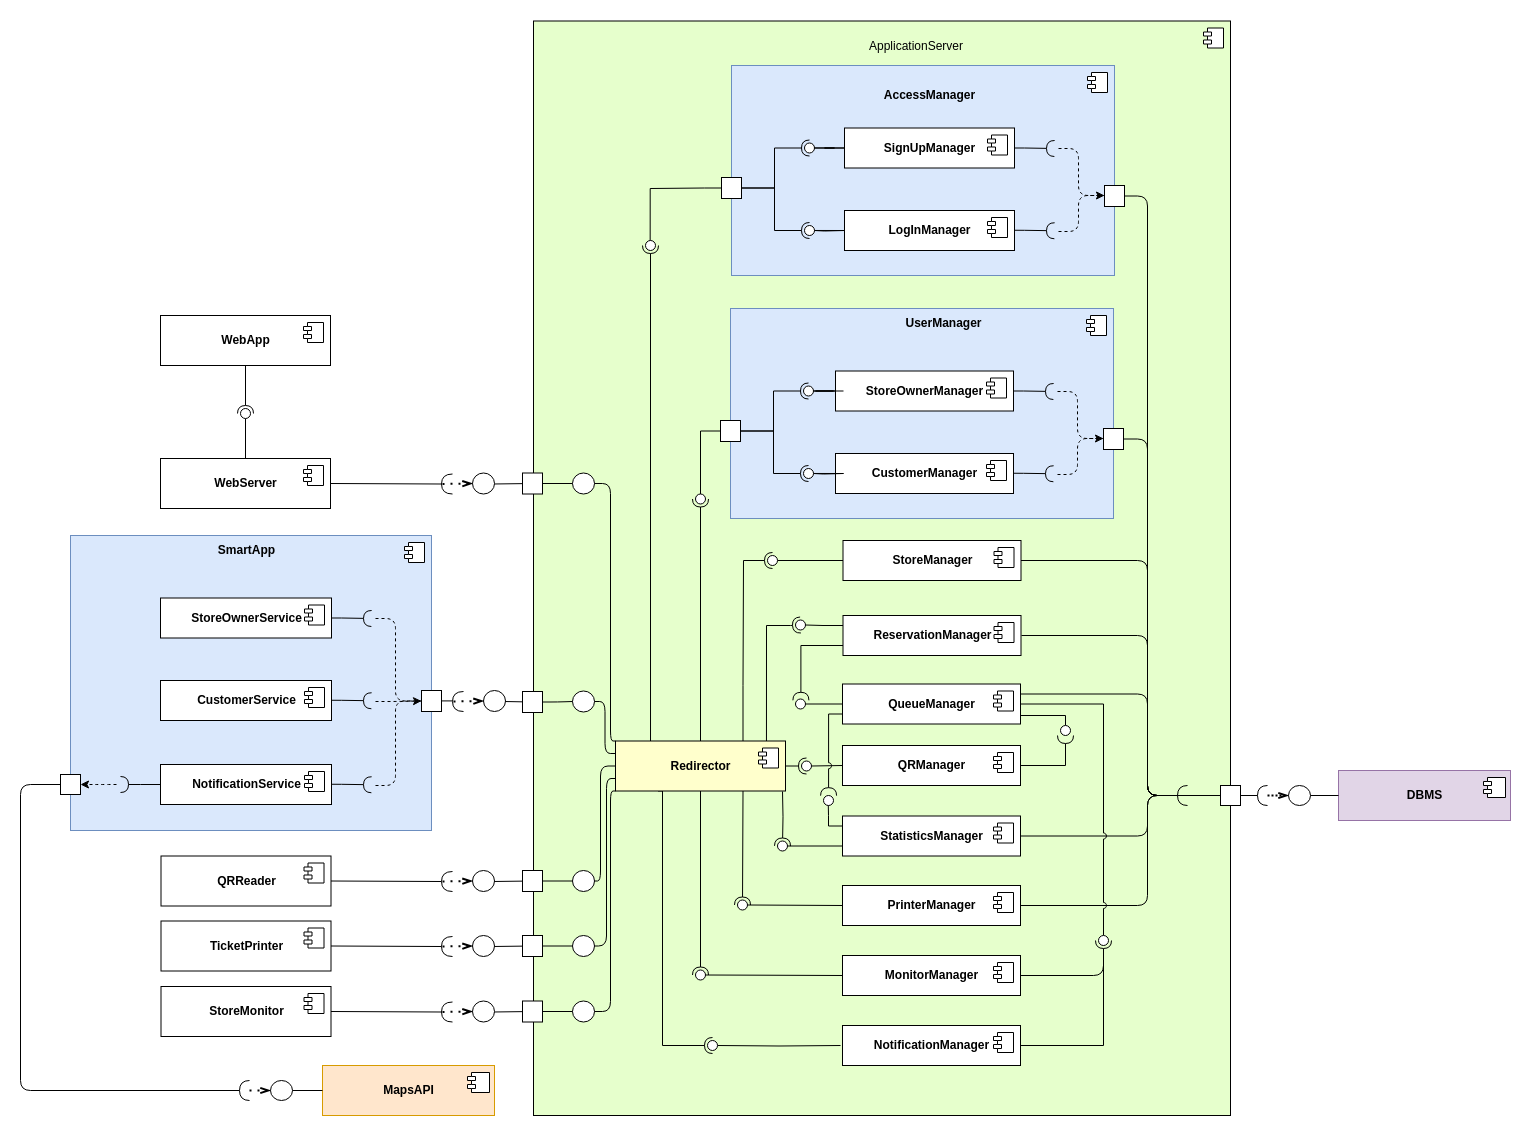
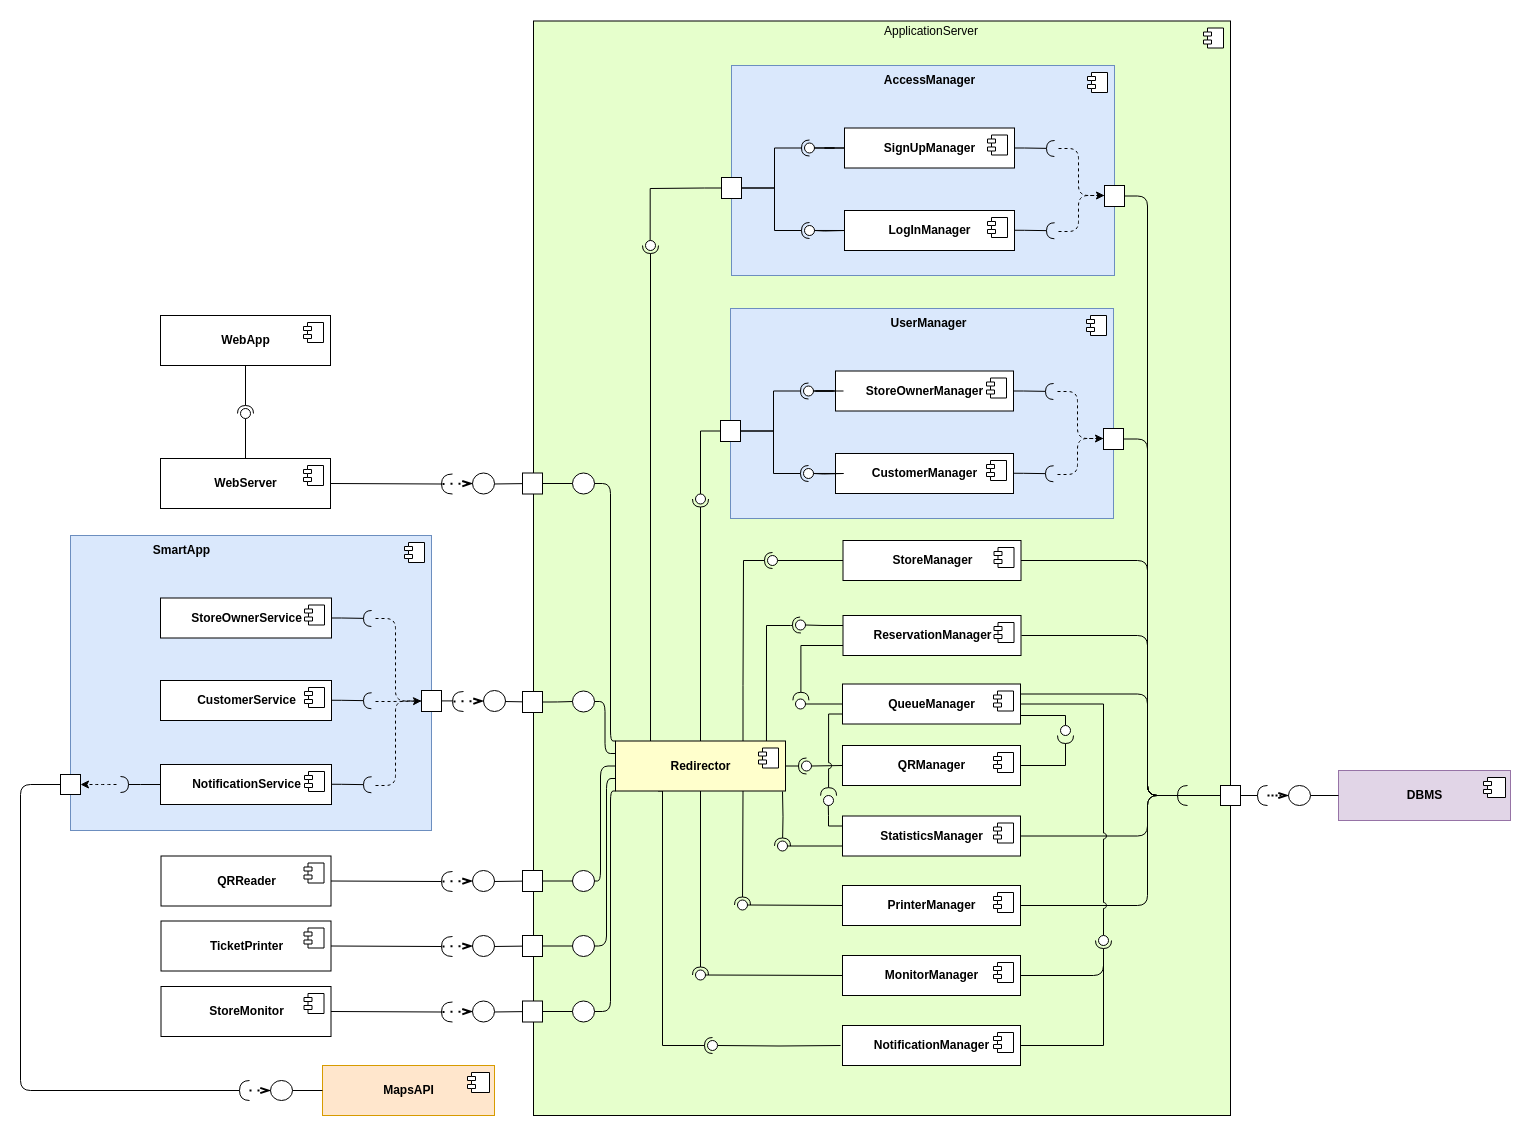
node "ApplicationServer": moved (917, 46) -> (932, 31)
node "AccessManager": moved (930, 96) -> (930, 81)
node "UserManager": moved (944, 324) -> (929, 324)
node "SmartApp": moved (247, 551) -> (182, 551)
